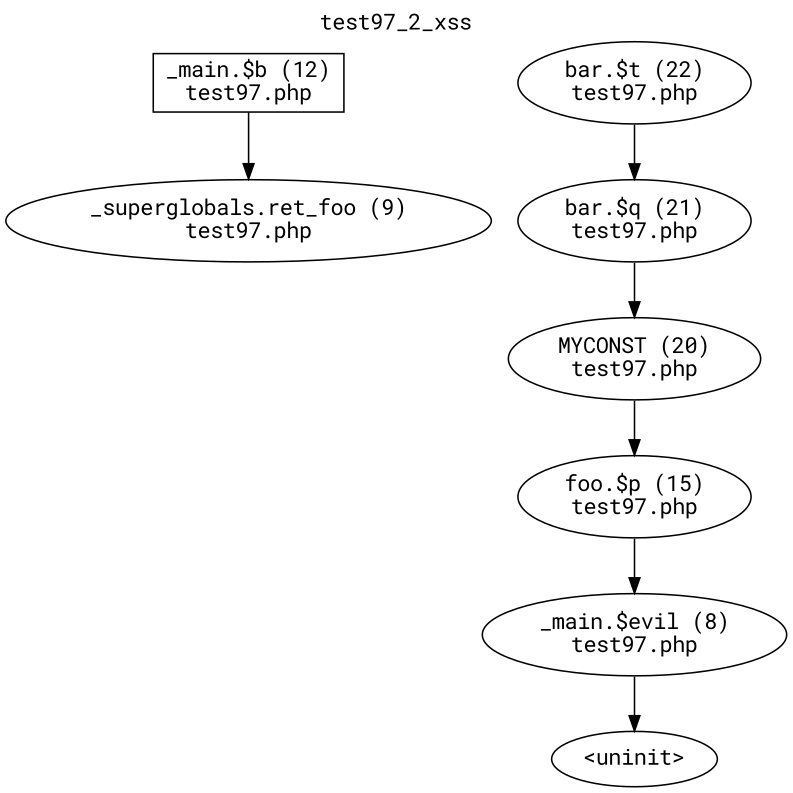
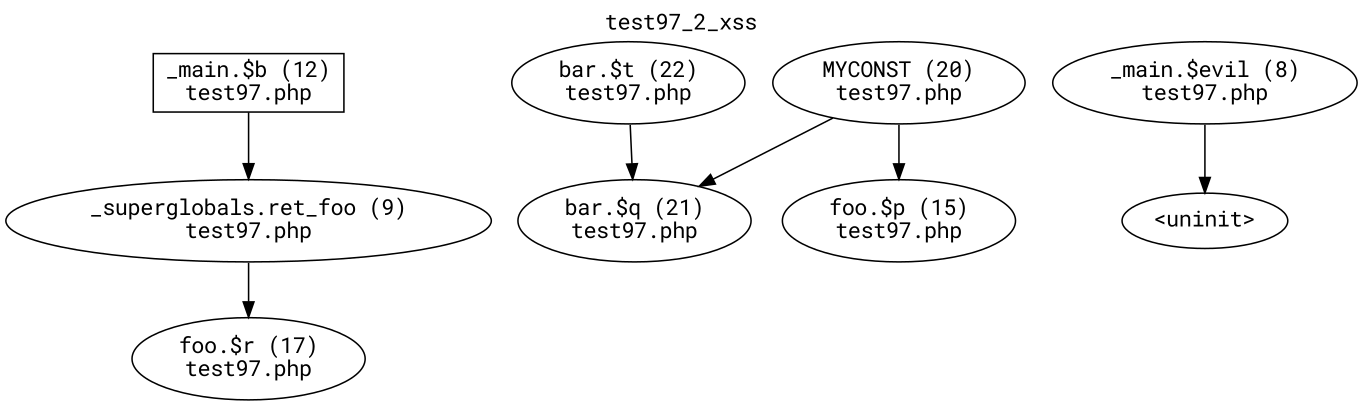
edge "bar.$q (21) test97.php" -> "MYCONST (20) test97.php": reversed
node "foo.$r (17) test97.php": added
edge "foo.$p (15) test97.php" -> "_main.$evil (8) test97.php": removed
